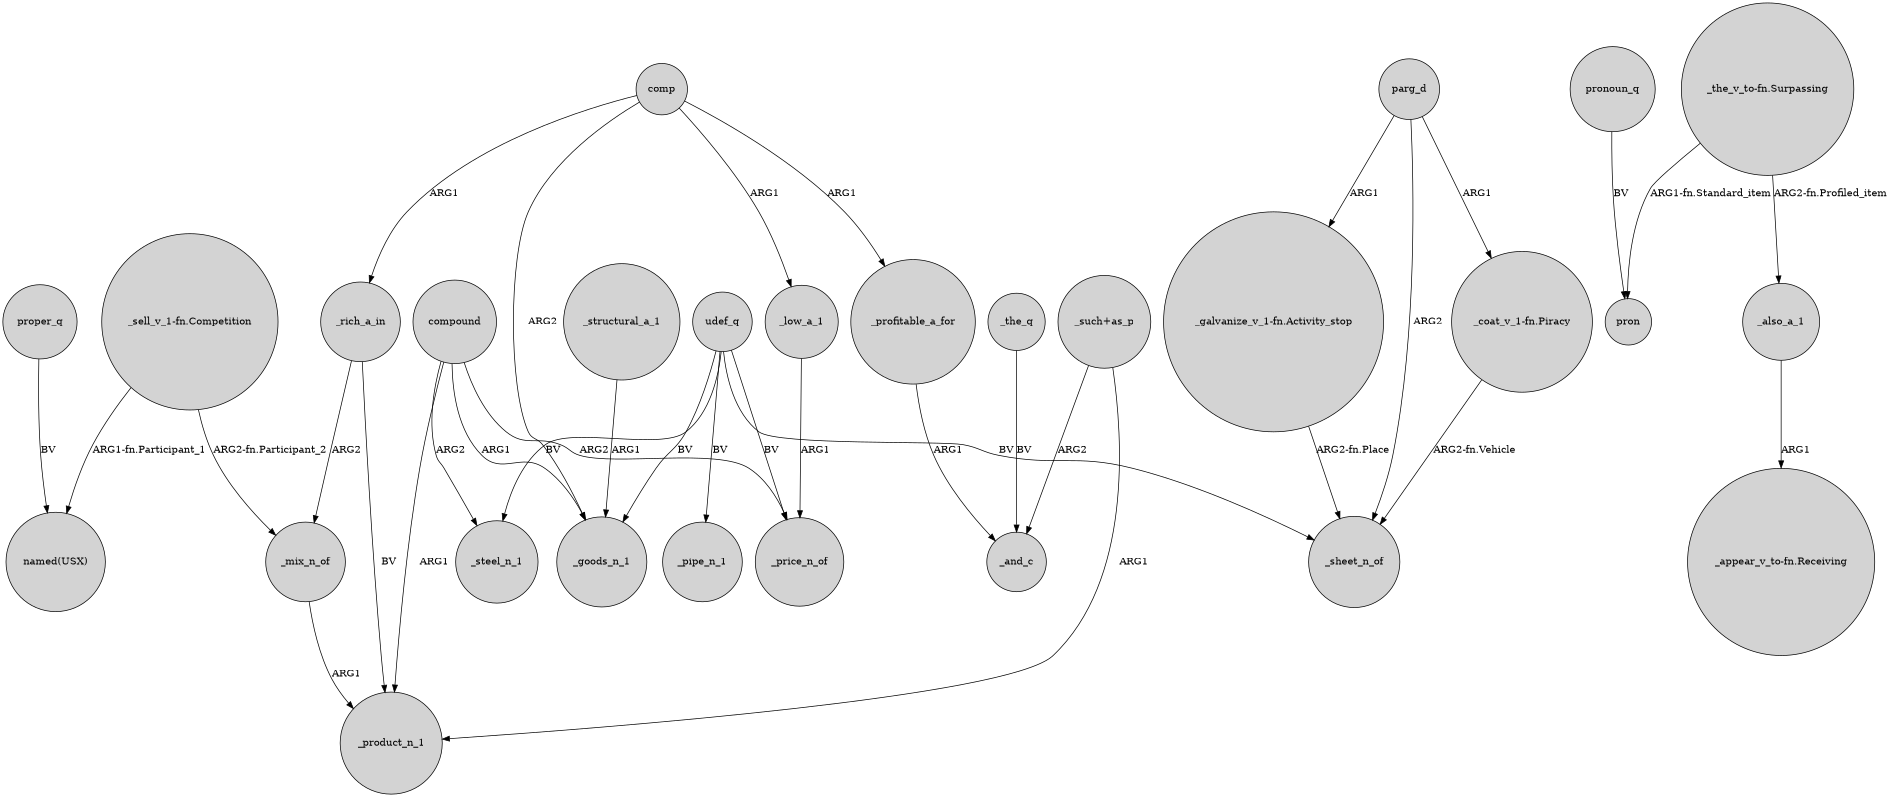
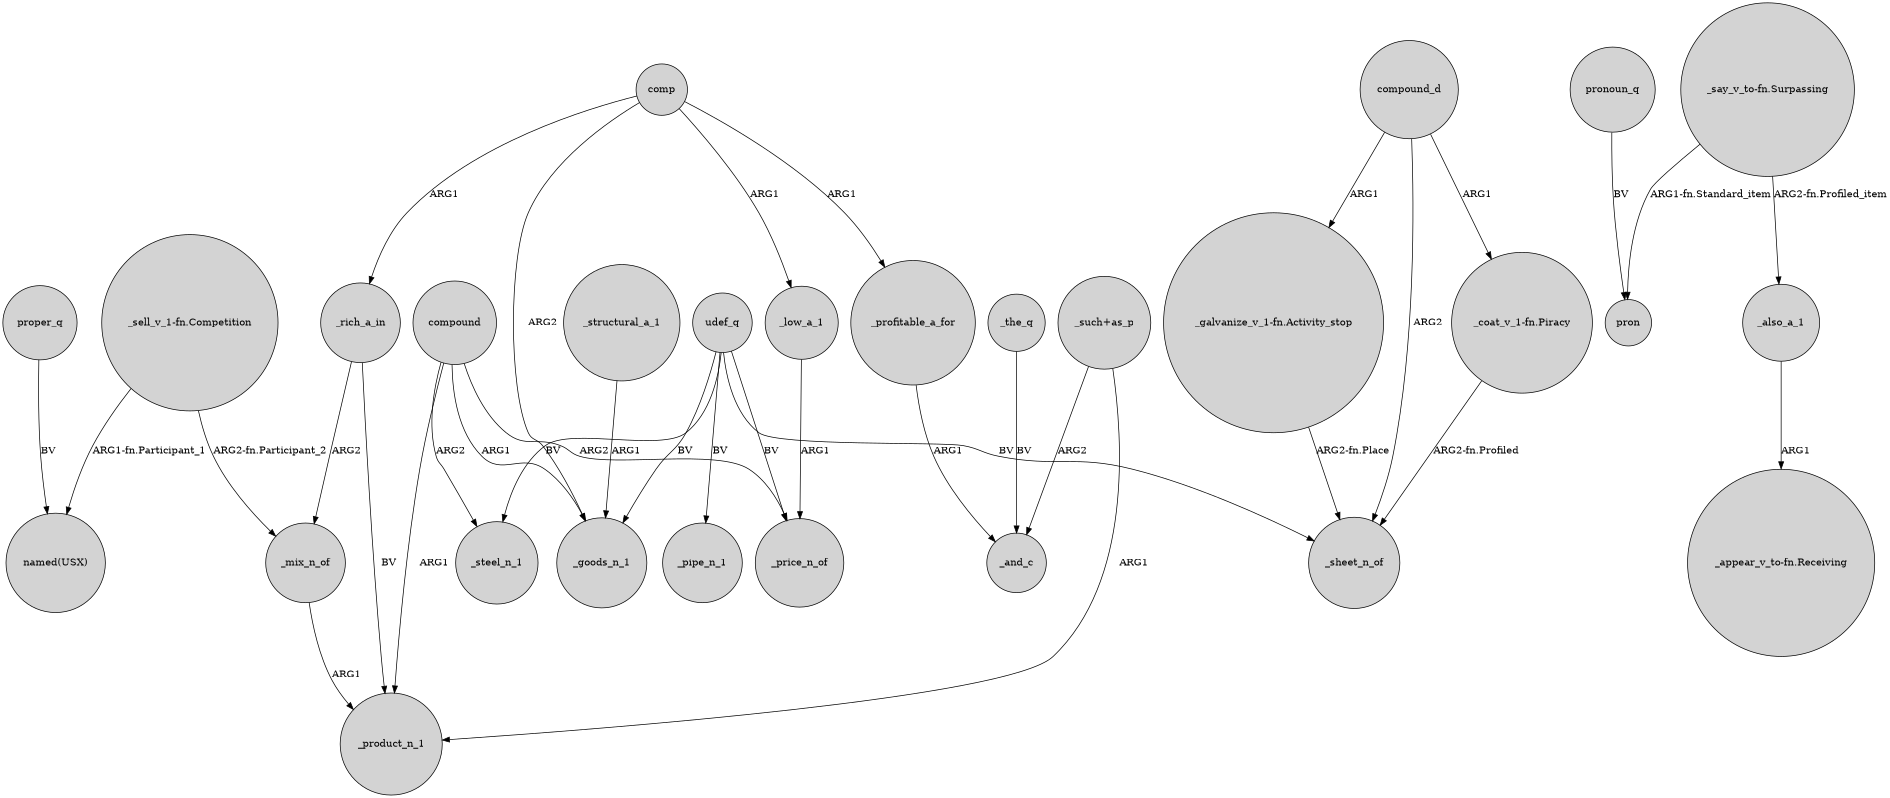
node "parg_d": label "parg_d" -> "compound_d"
node "_the_v_to-fn.Surpassing": label "_the_v_to-fn.Surpassing" -> "_say_v_to-fn.Surpassing"
edge "_coat_v_1-fn.Piracy" -> "_sheet_n_of": label "ARG2-fn.Vehicle" -> "ARG2-fn.Profiled"
